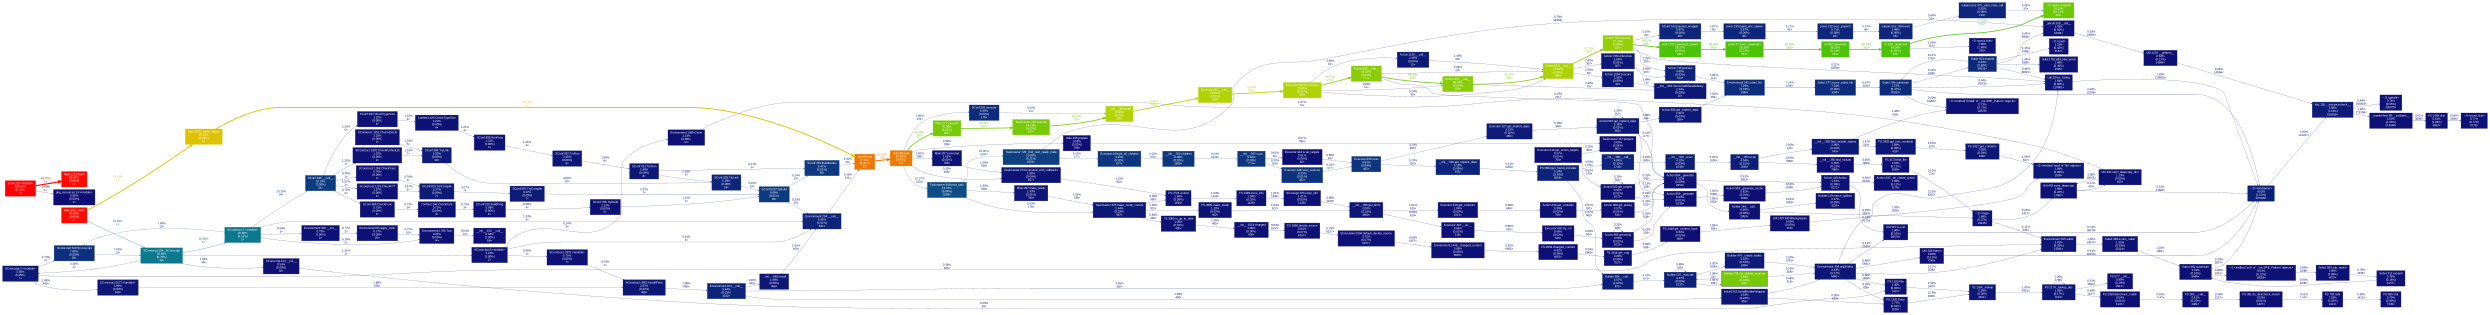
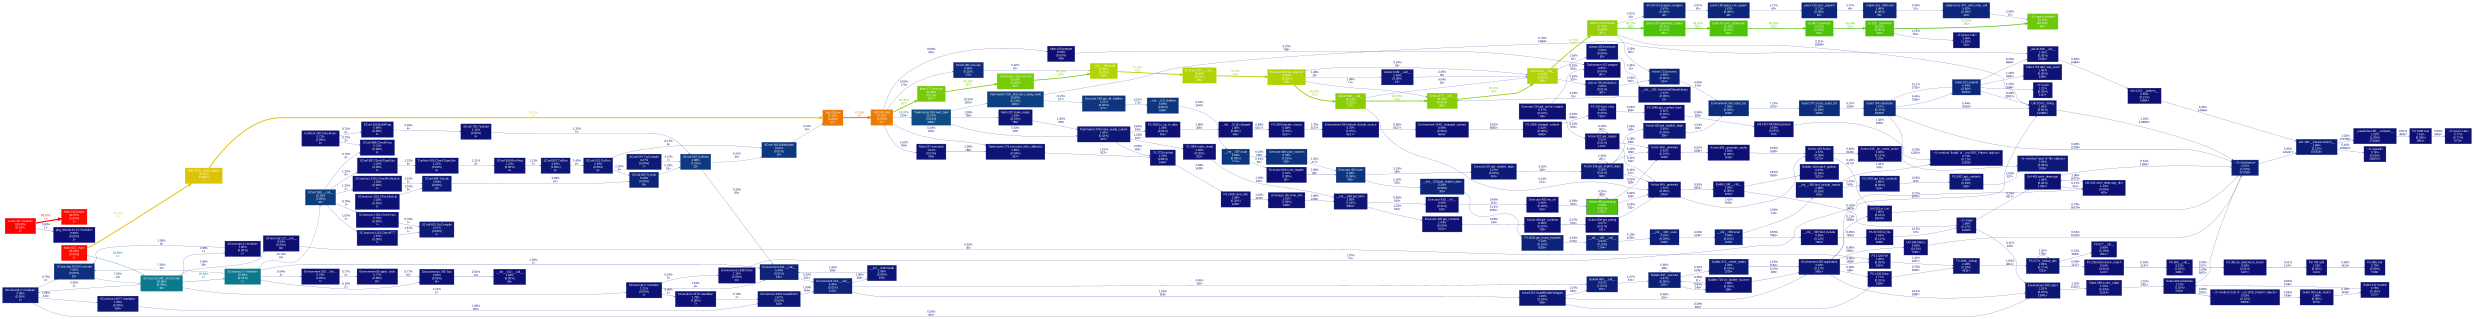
edge "Environment:254:__call__ 5.45% (0.01%) 641×" -> "Job:100:run 87.52% (0.00%) 37×": now "Environment:254:__call__ 5.45% (0.01%) 641×" -> "Environment:224:__call__ 5.44% (0.01%) 1102×"
edge "SConf:801:TryCompile 3.27% (0.00%) 7×" -> "SConf:597:TryCompile 3.27% (0.00%) 7×": removed, label "3.27% 7×"
edge "SConf:886:CheckFunc 0.72% (0.00%) 3×" -> "Conftest:246:CheckFunc 0.72% (0.00%) 3×": reversed
edge "FS:2662:get_found_includes 5.14% (0.16%) 6256×" -> "Builder:604:__call__ 4.57% (1.02%) 871×": now "install:313:InstallBuilderWrapper 1.93% (0.03%) 458×" -> "Builder:604:__call__ 4.57% (1.02%) 871×"
node "Action:895:genstring 0.59% (0.02%) 1031×": fillcolor #0d0f73 -> #4dc308
node "SConscript:1:<module> 0.56% (0.00%) 1×": added
node "Builder:716:src_builder_sources 0.84% (0.03%) 308×": fillcolor #77ca07 -> #0d1074
